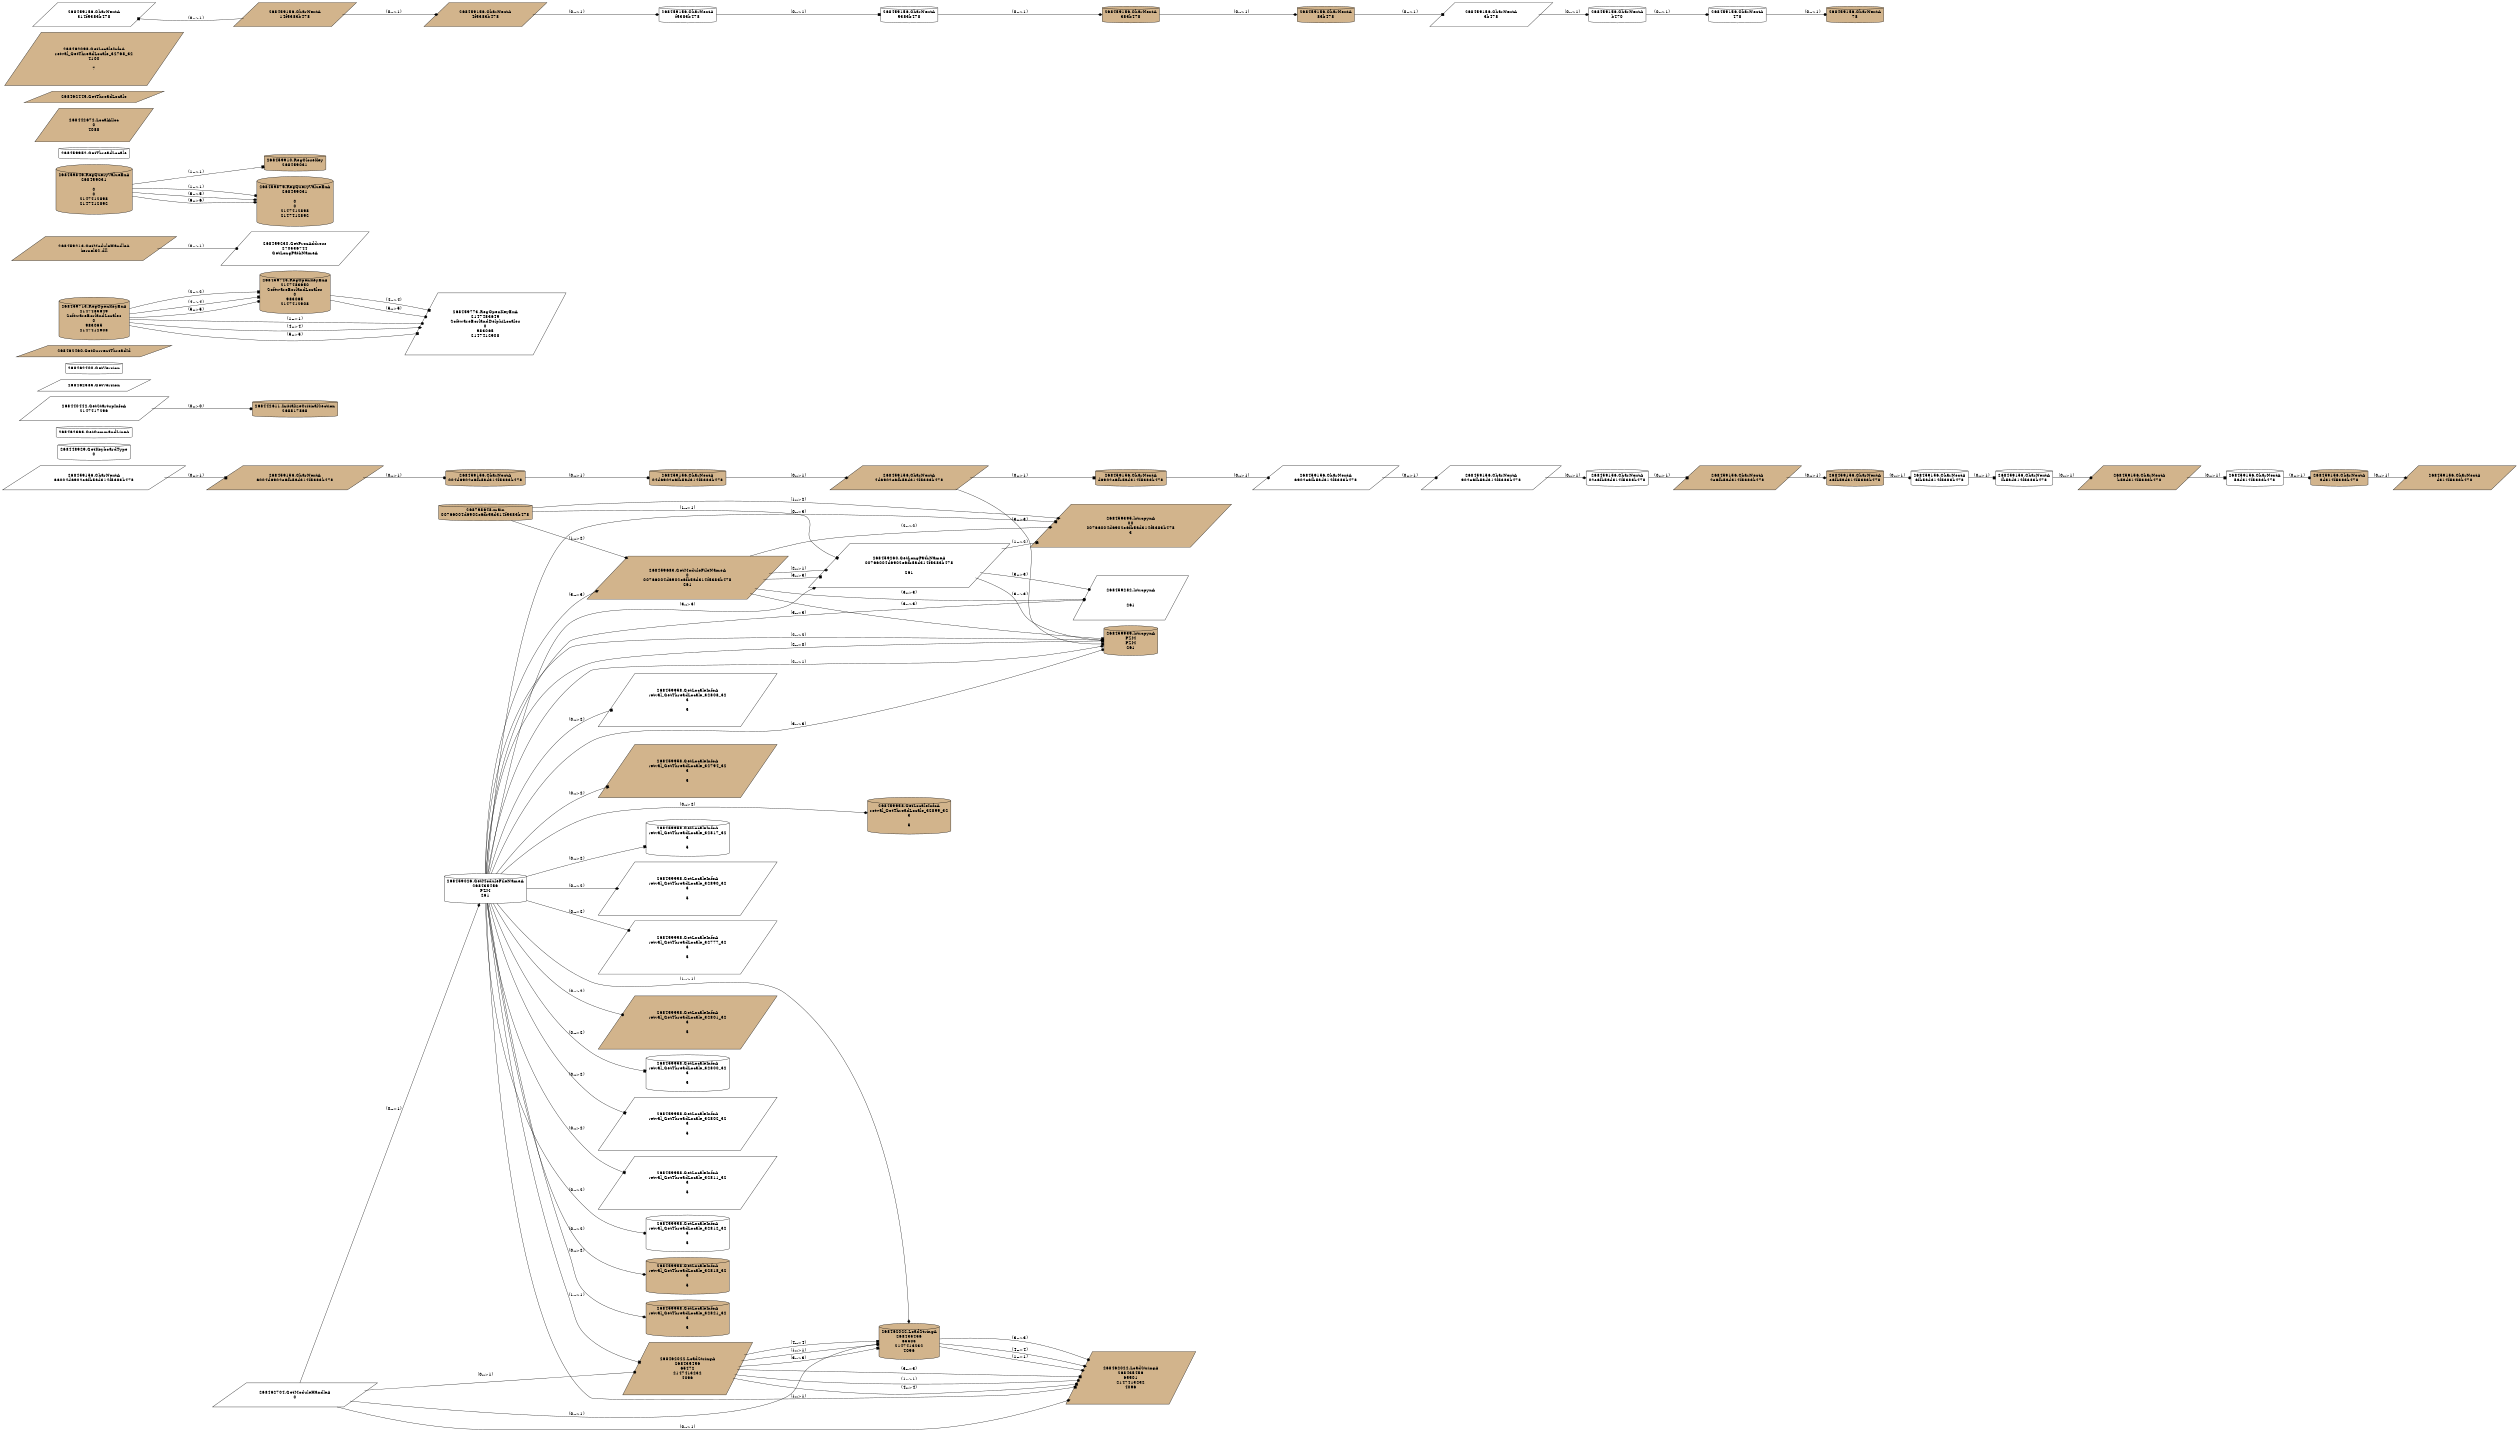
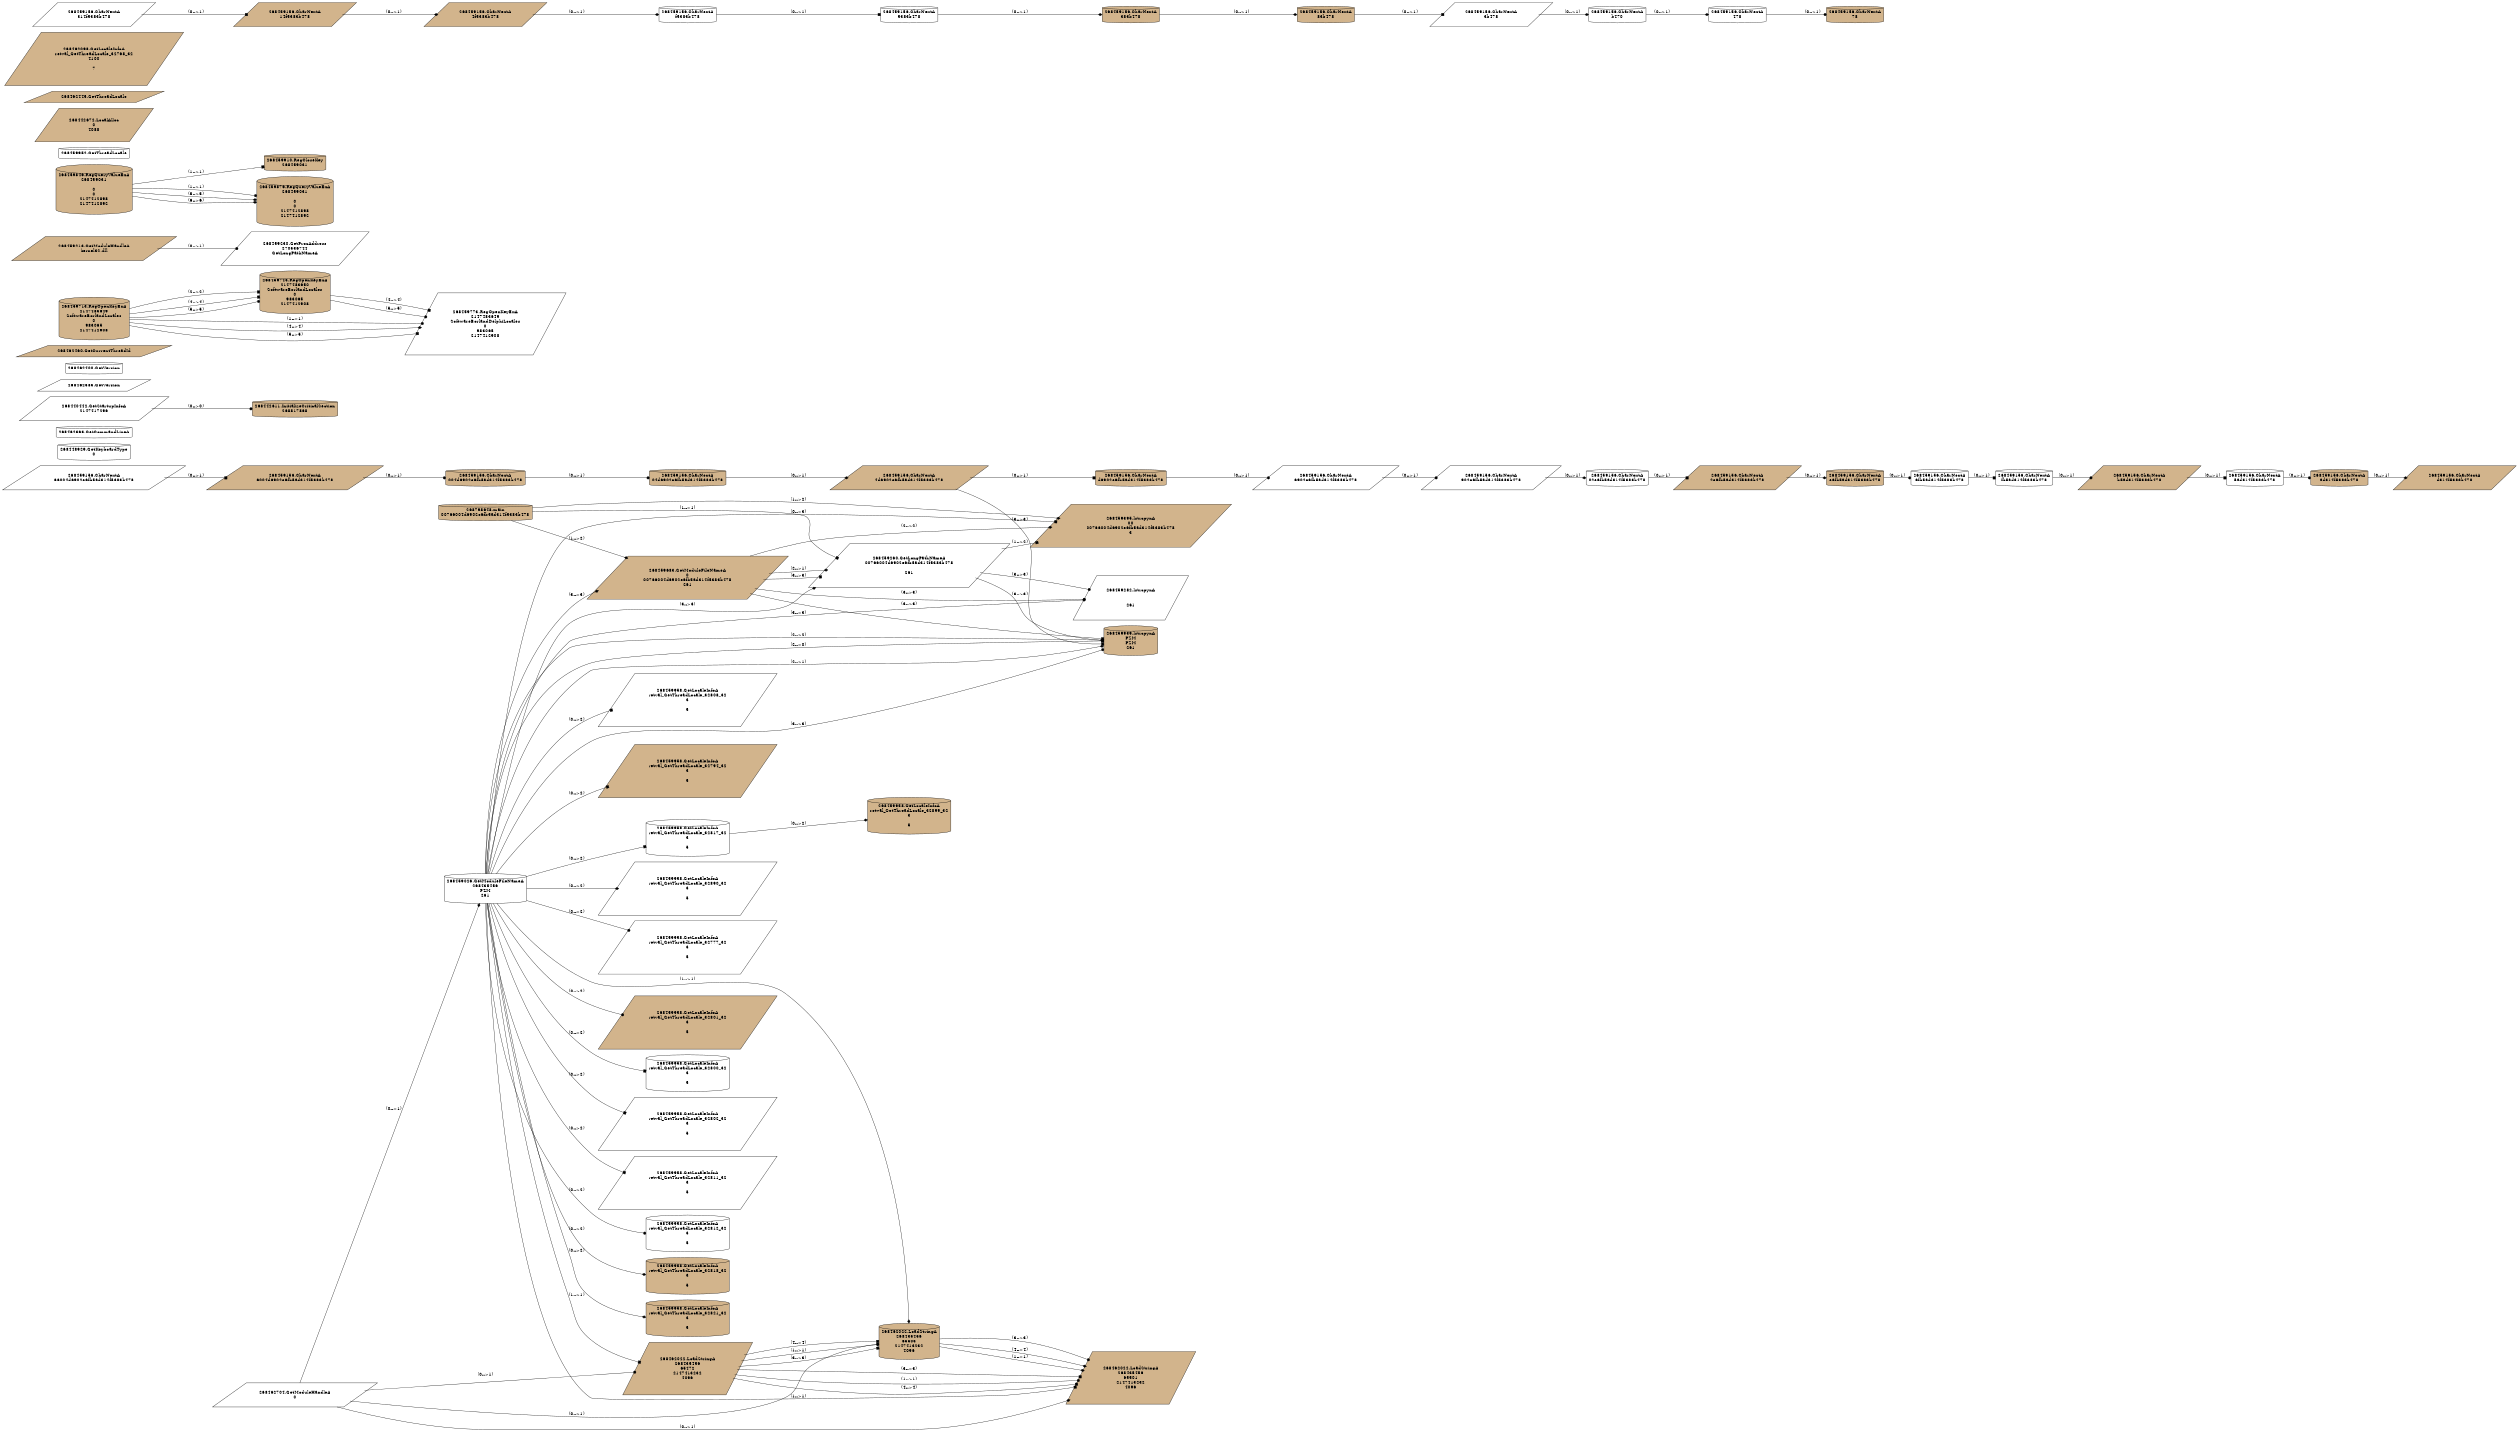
edge "268459156.CharNextA 14f5383b478" -> "268459156.CharNextA 314f5383b478": reversed
edge "268459026.GetModuleFileNameA 268435456 PZM 261" -> "268459958.GetLocaleInfoA retval_GetThreadLocale_32899_32 3 5": now "268459958.GetLocaleInfoA retval_GetThreadLocale_32817_32 3 5" -> "268459958.GetLocaleInfoA retval_GetThreadLocale_32899_32 3 5"
